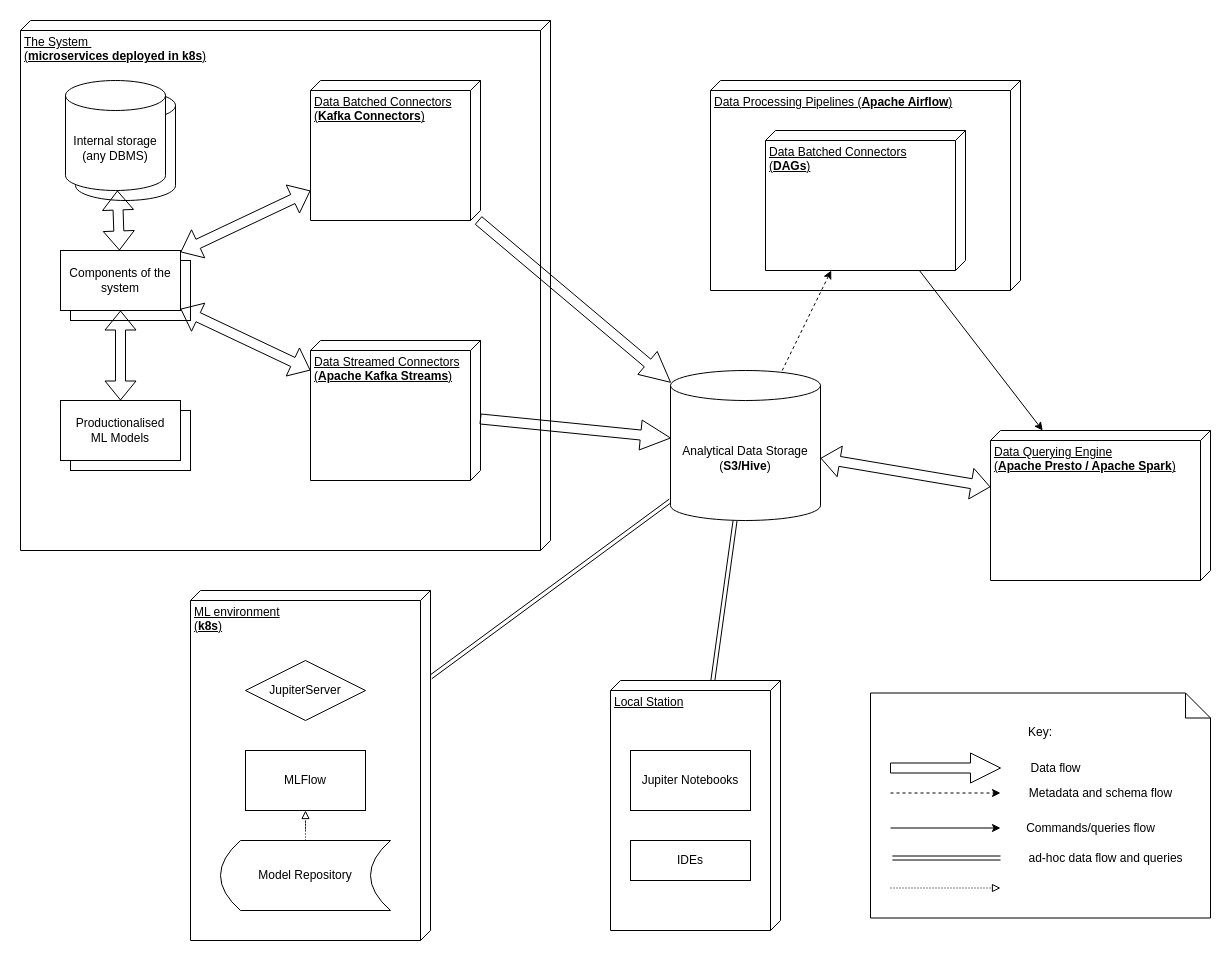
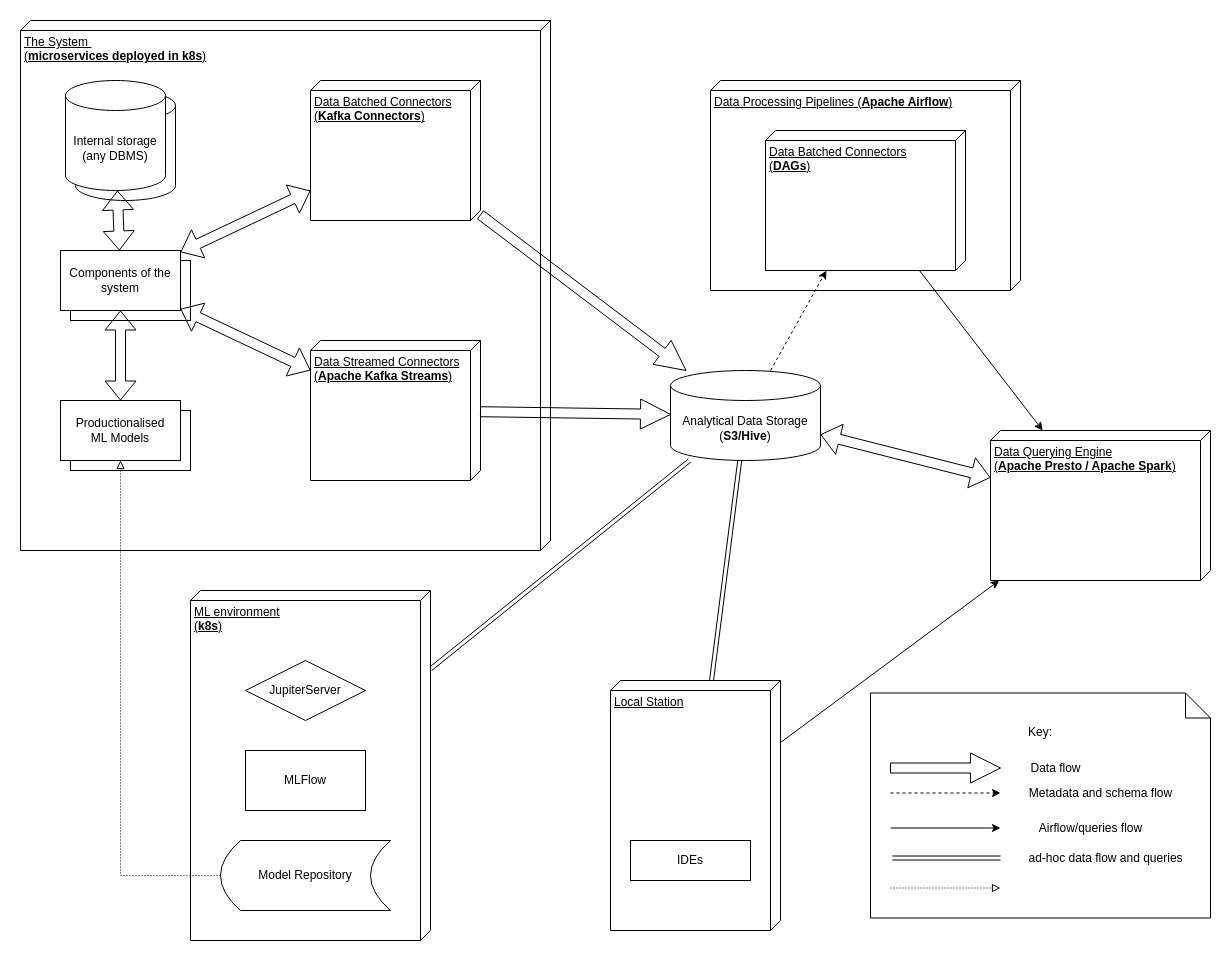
node "Analytical Data Storage (S3/Hive)": size 150x150 -> 150x90
edge "Local Station" -> "Data Querying Engine (Apache Presto / Apache Spark)": added
node "Jupiter Notebooks": removed
edge "Model Repository" -> "MLFlow": now "Model Repository" -> "Productionalised ML Models"
node "Commands/queries flow": label "Commands/queries flow" -> "Airflow/queries flow"
